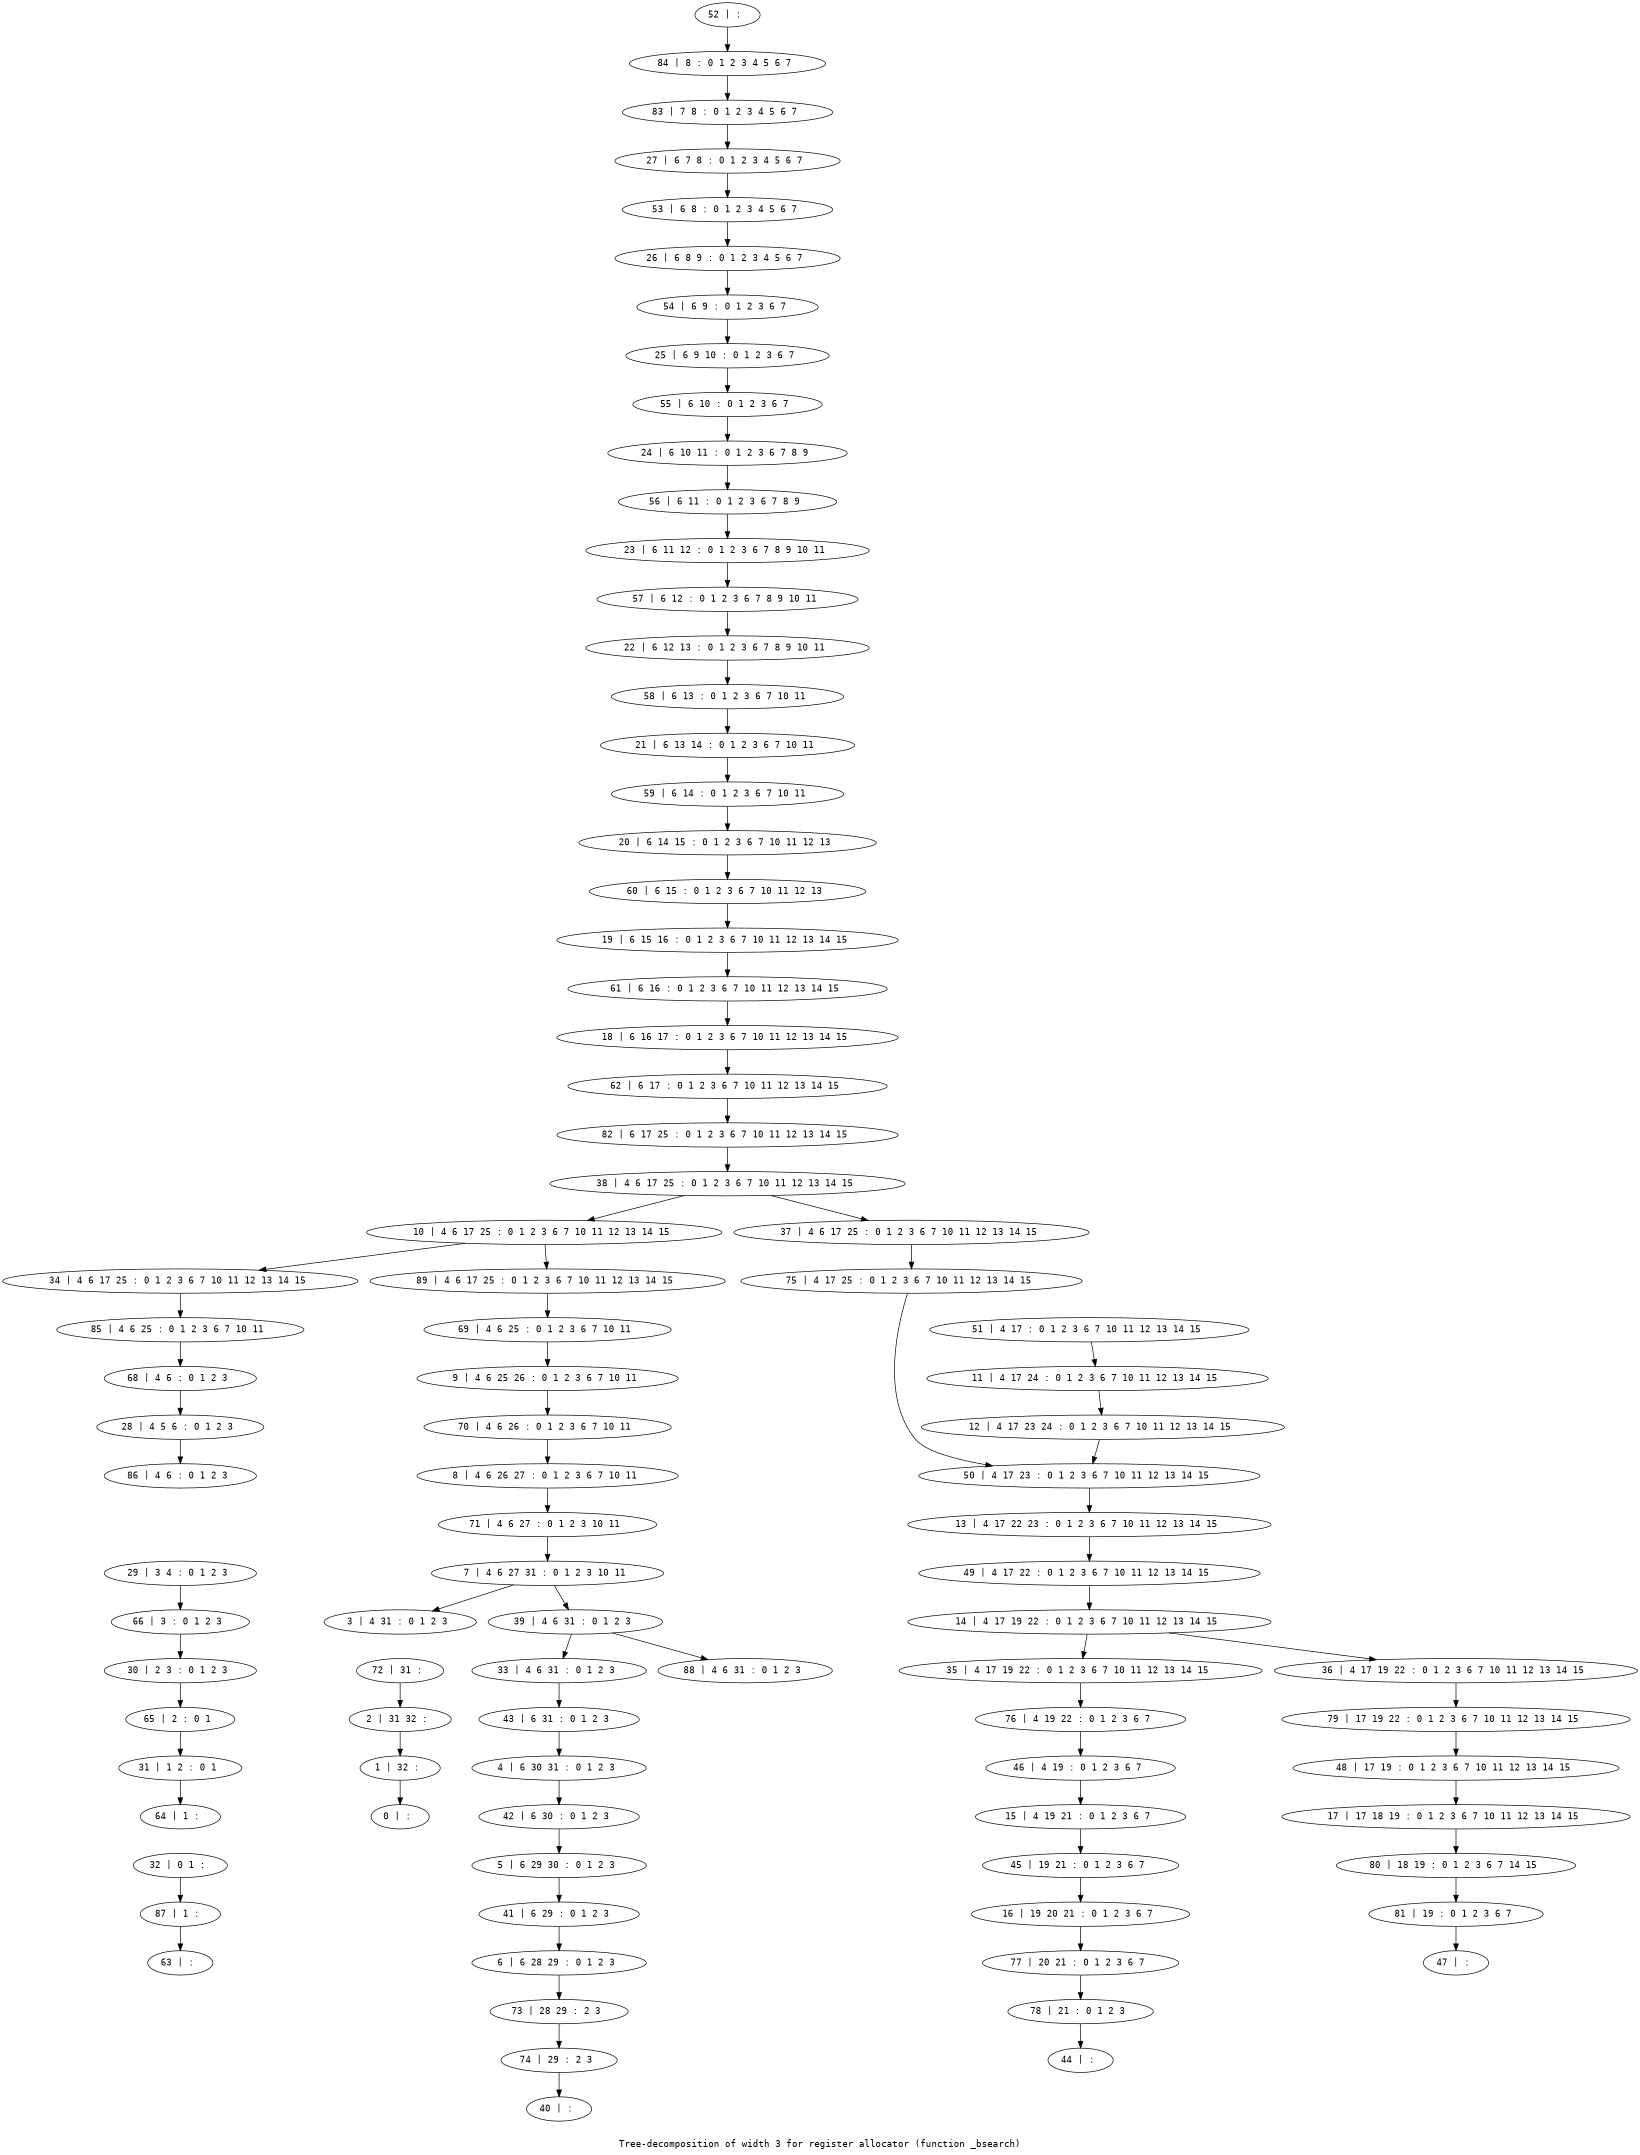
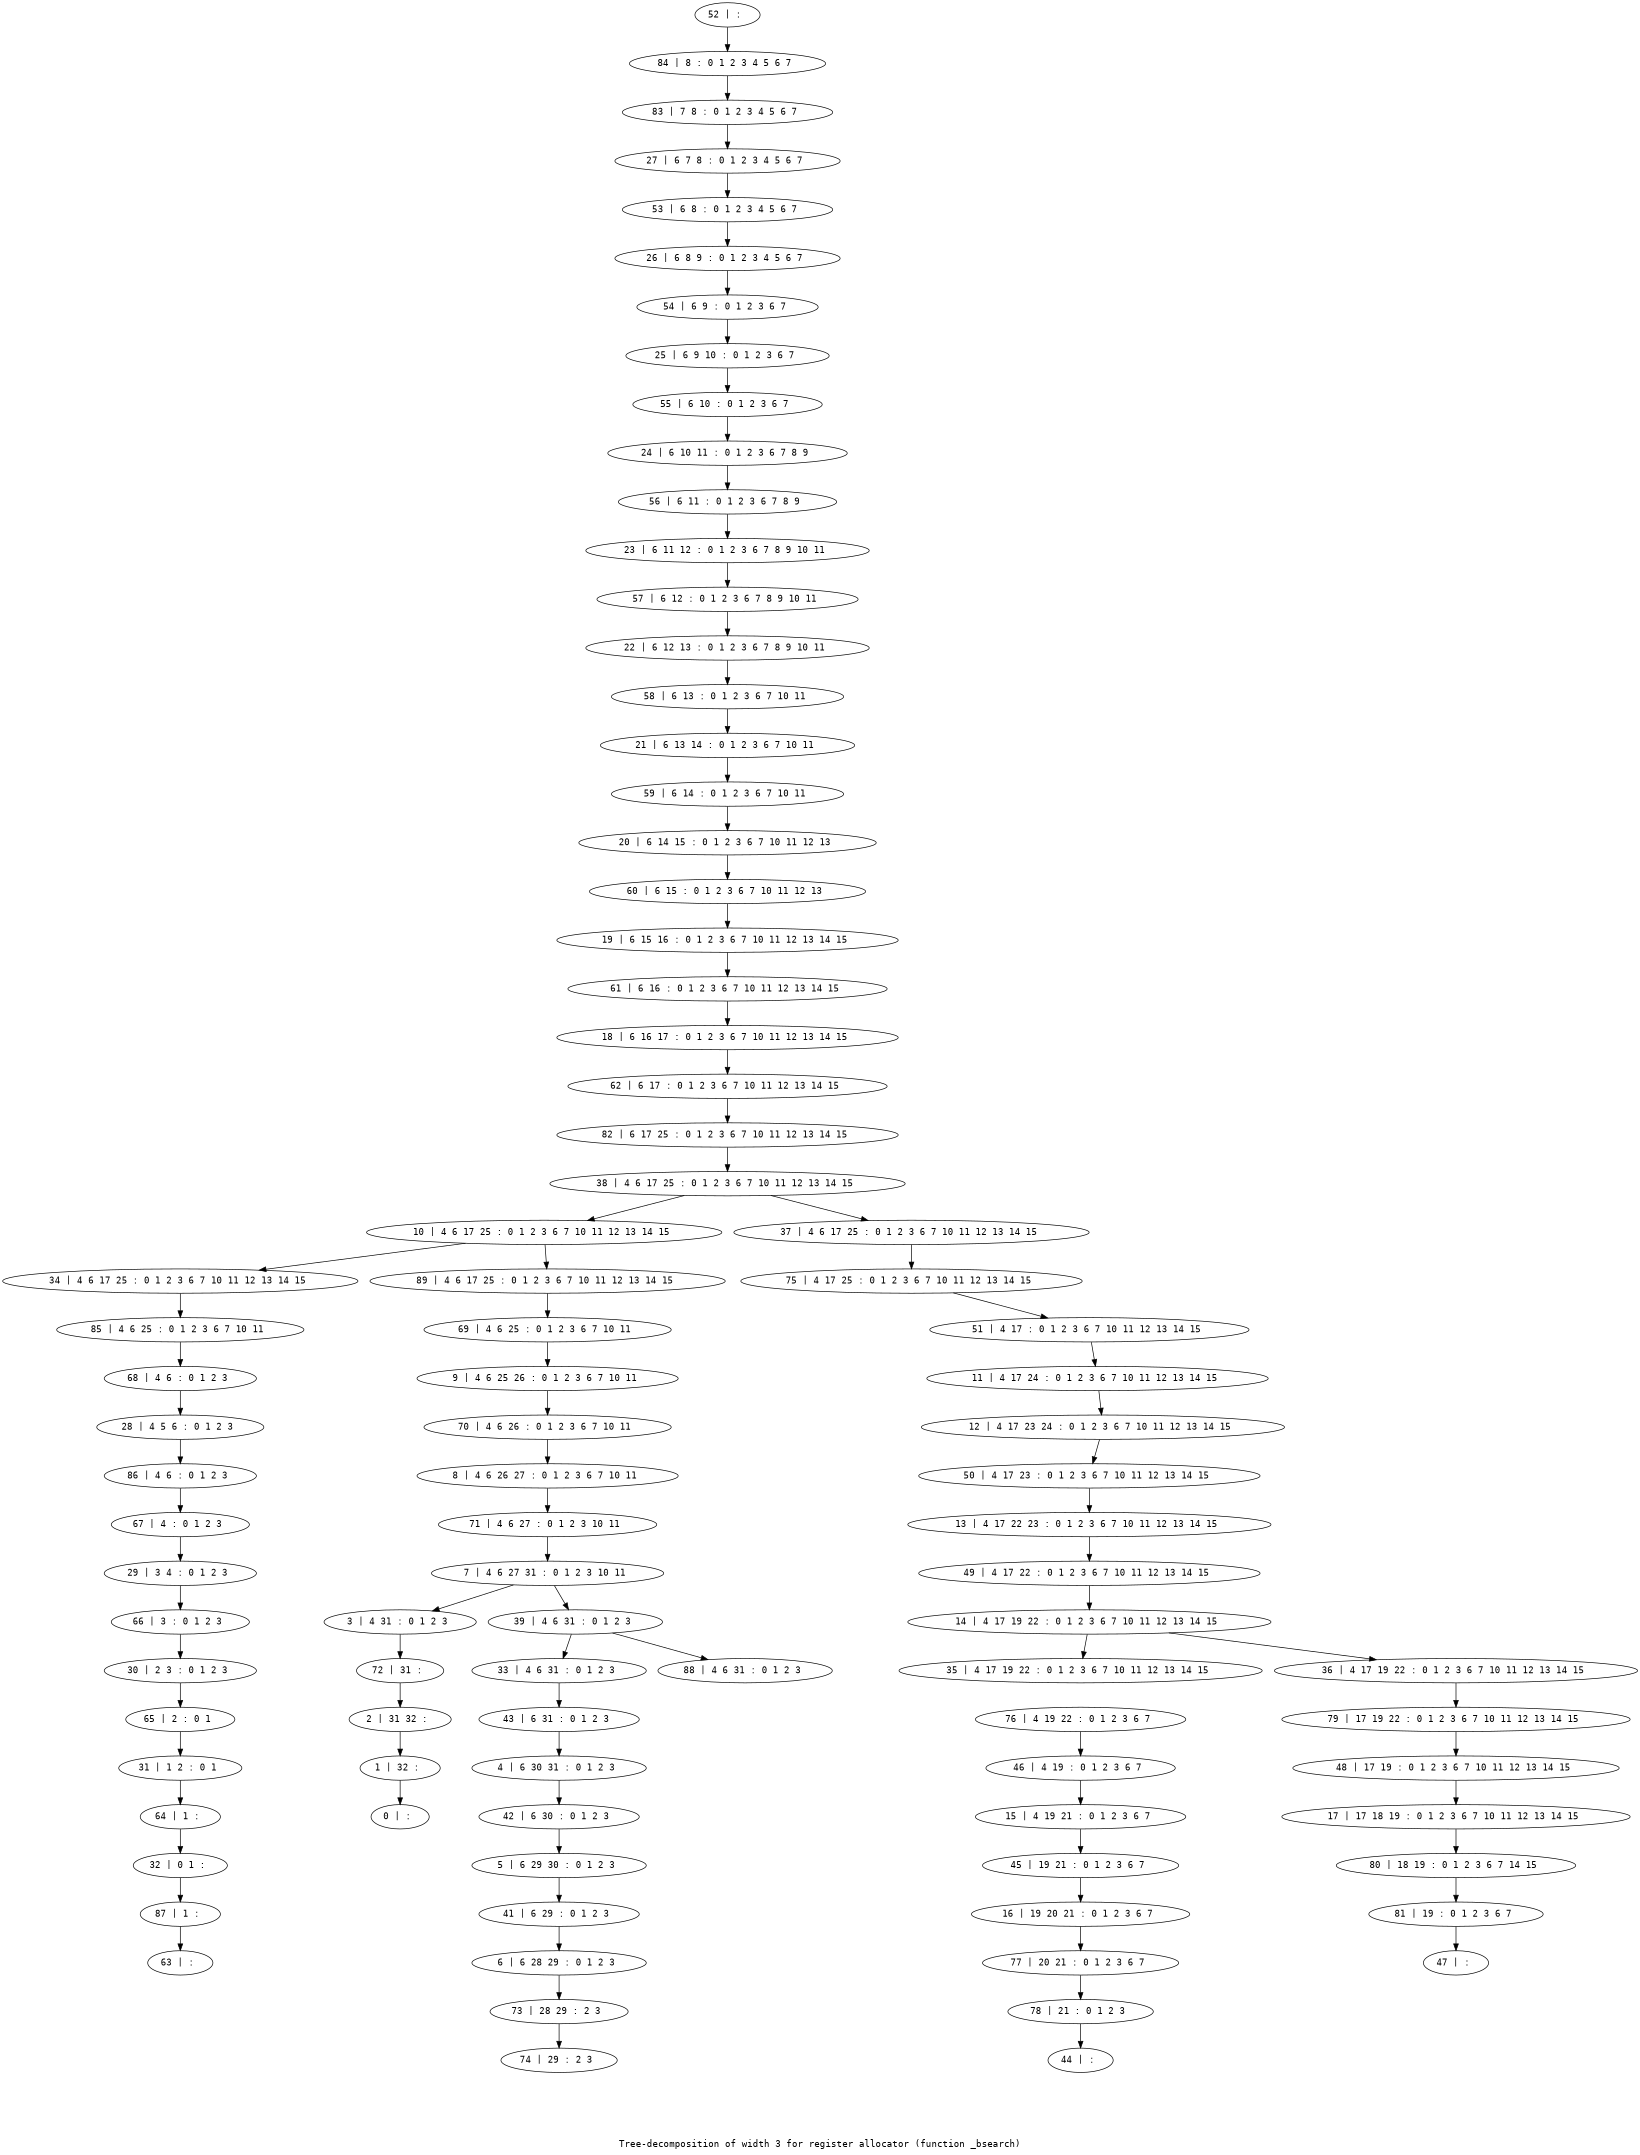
edge "75 | 4 17 25 : 0 1 2 3 6 7 10 11 12 13 14 15" -> "50 | 4 17 23 : 0 1 2 3 6 7 10 11 12 13 14 15": now "75 | 4 17 25 : 0 1 2 3 6 7 10 11 12 13 14 15" -> "51 | 4 17 : 0 1 2 3 6 7 10 11 12 13 14 15"
node "67 | 4 : 0 1 2 3": added
edge "3 | 4 31 : 0 1 2 3" -> "72 | 31 :": added
edge "35 | 4 17 19 22 : 0 1 2 3 6 7 10 11 12 13 14 15" -> "76 | 4 19 22 : 0 1 2 3 6 7": removed
edge "64 | 1 :" -> "32 | 0 1 :": added
node "40 | :": removed
